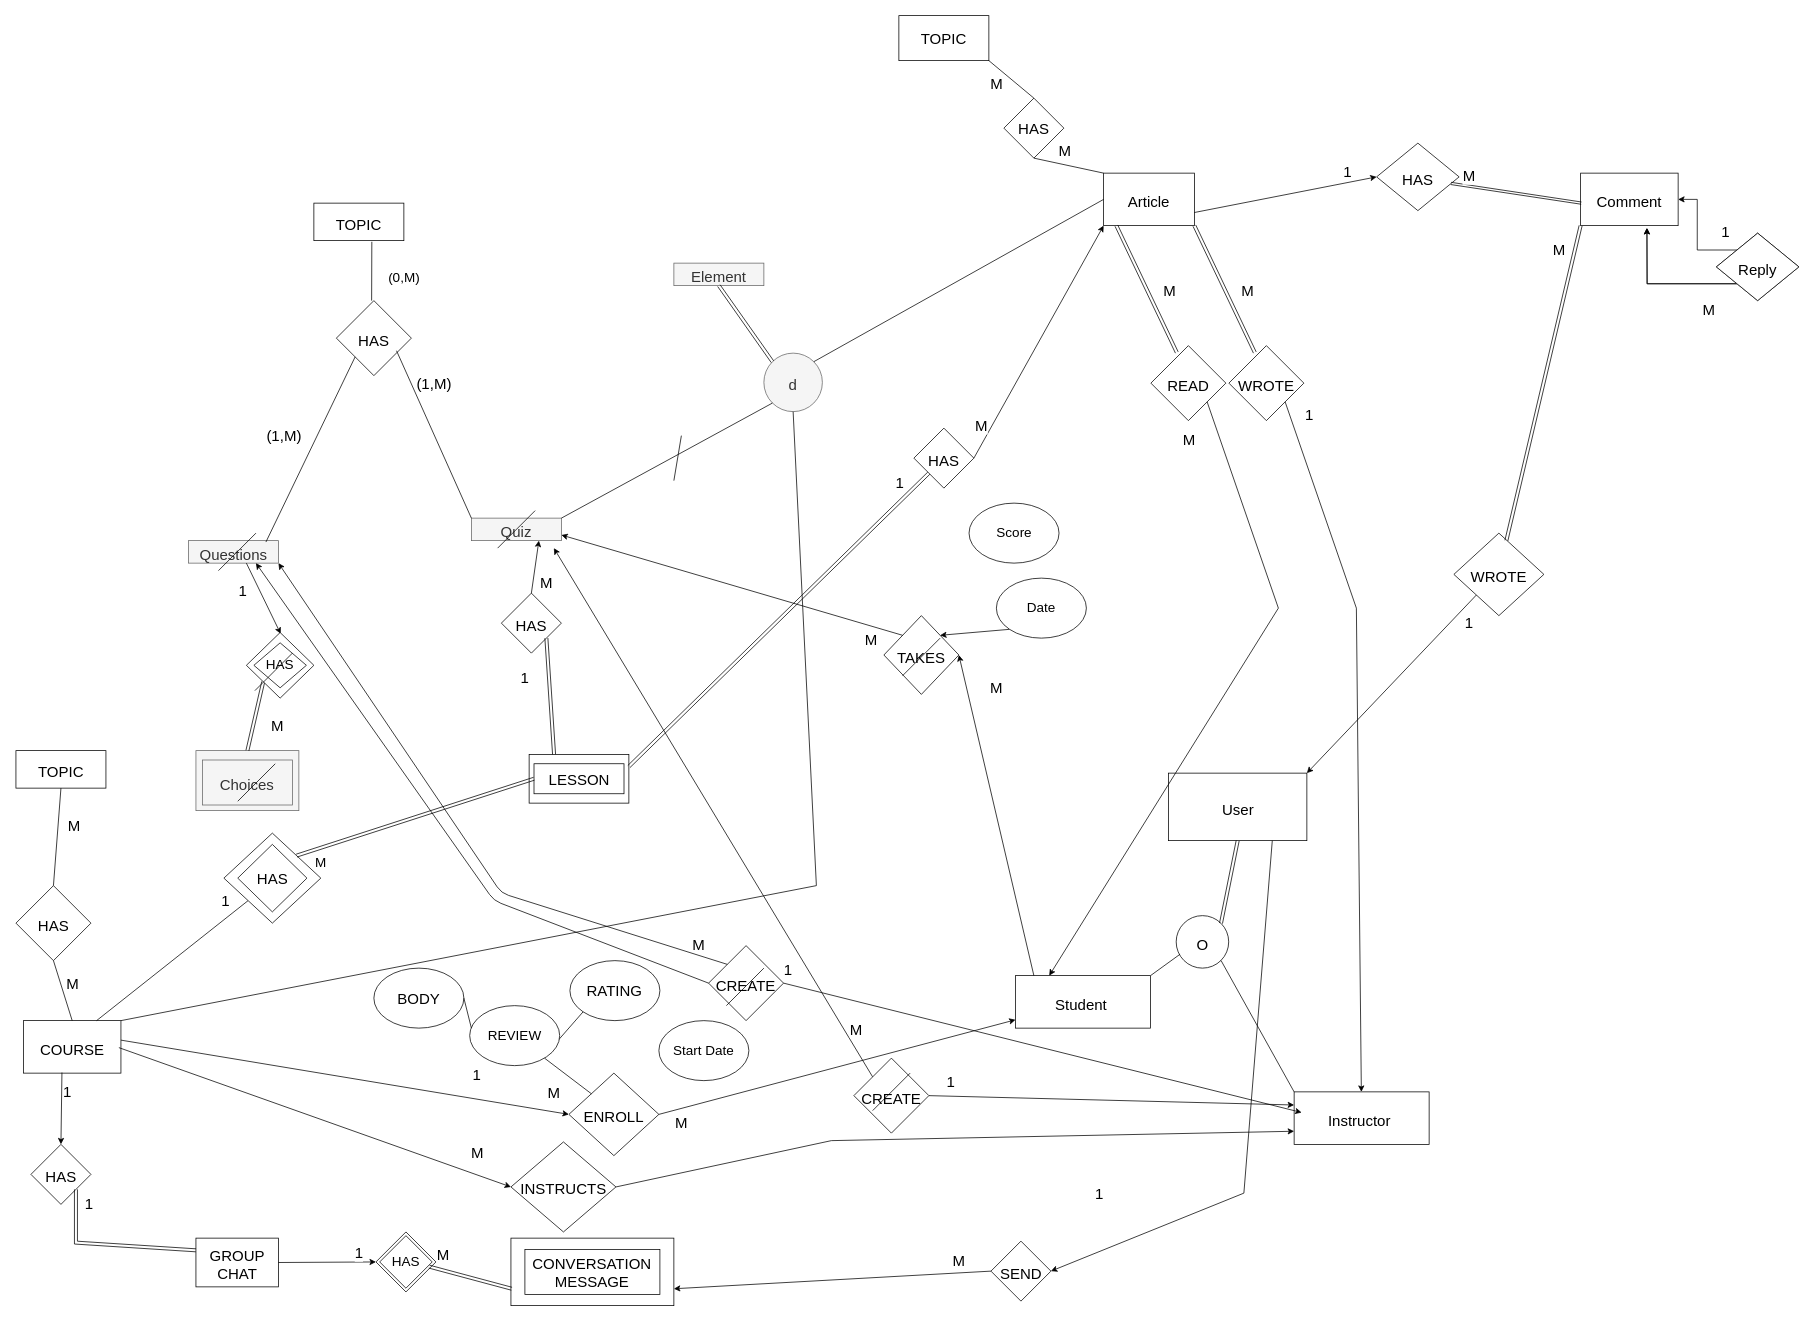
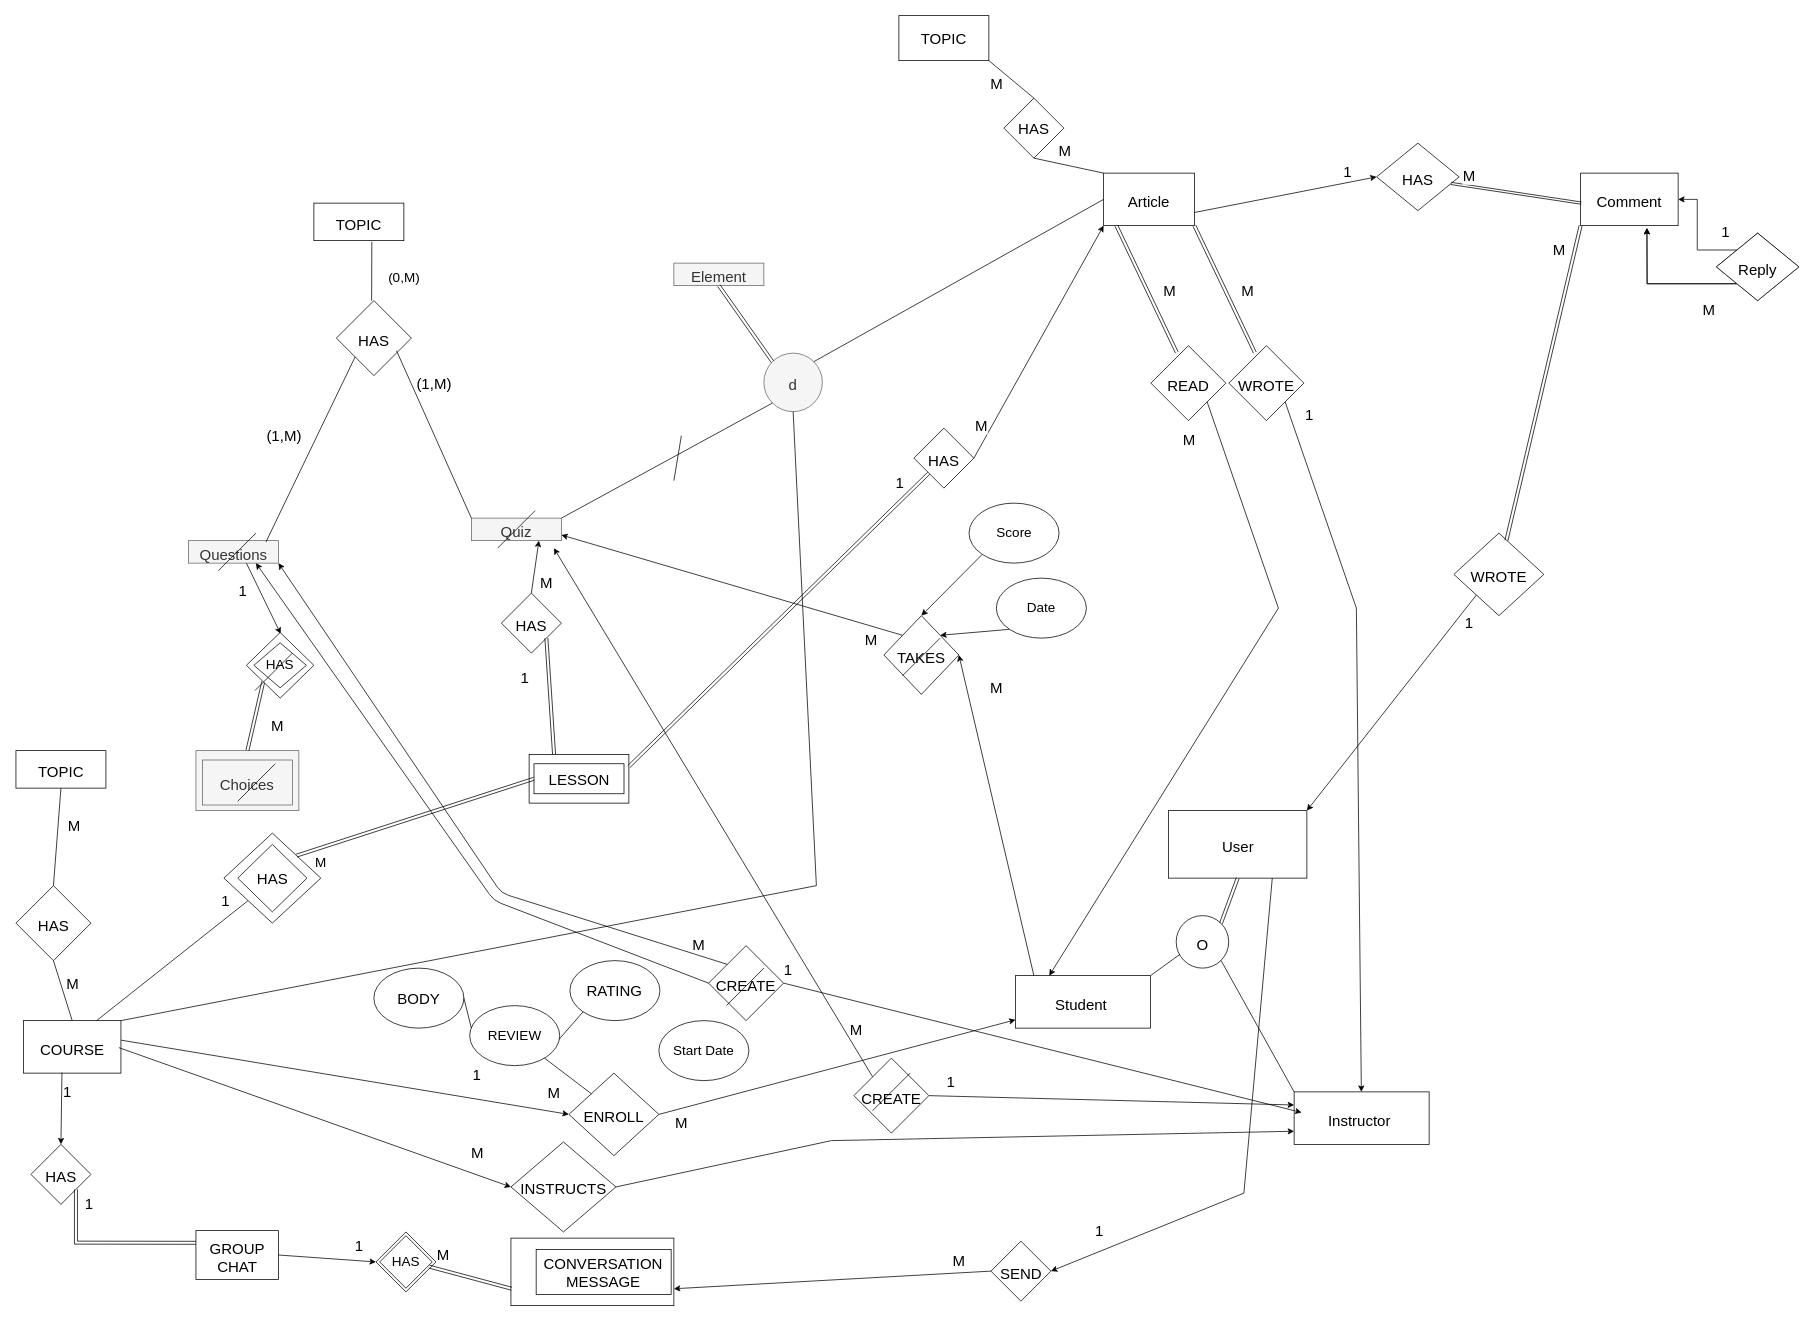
edge "Score" -> "TAKES": added
node "User": moved (1238, 807) -> (1238, 844)
node "GROUP CHAT": moved (237, 1262) -> (237, 1255)
node "CONVERSATION MESSAGE": moved (592, 1272) -> (604, 1272)
